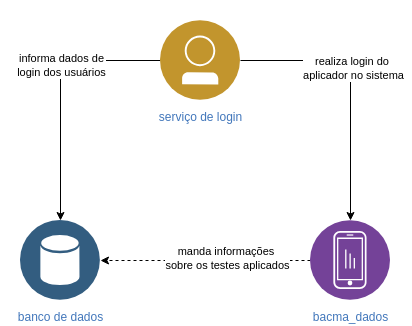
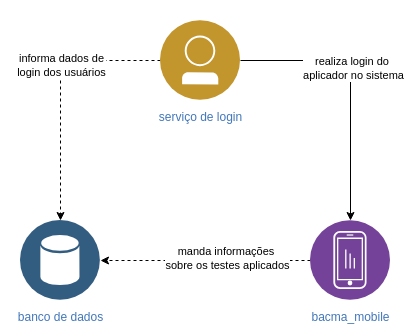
edge "serviço de login" -> "banco de dados": style solid -> dashed
node "bacma_dados": label "bacma_dados" -> "bacma_mobile"
